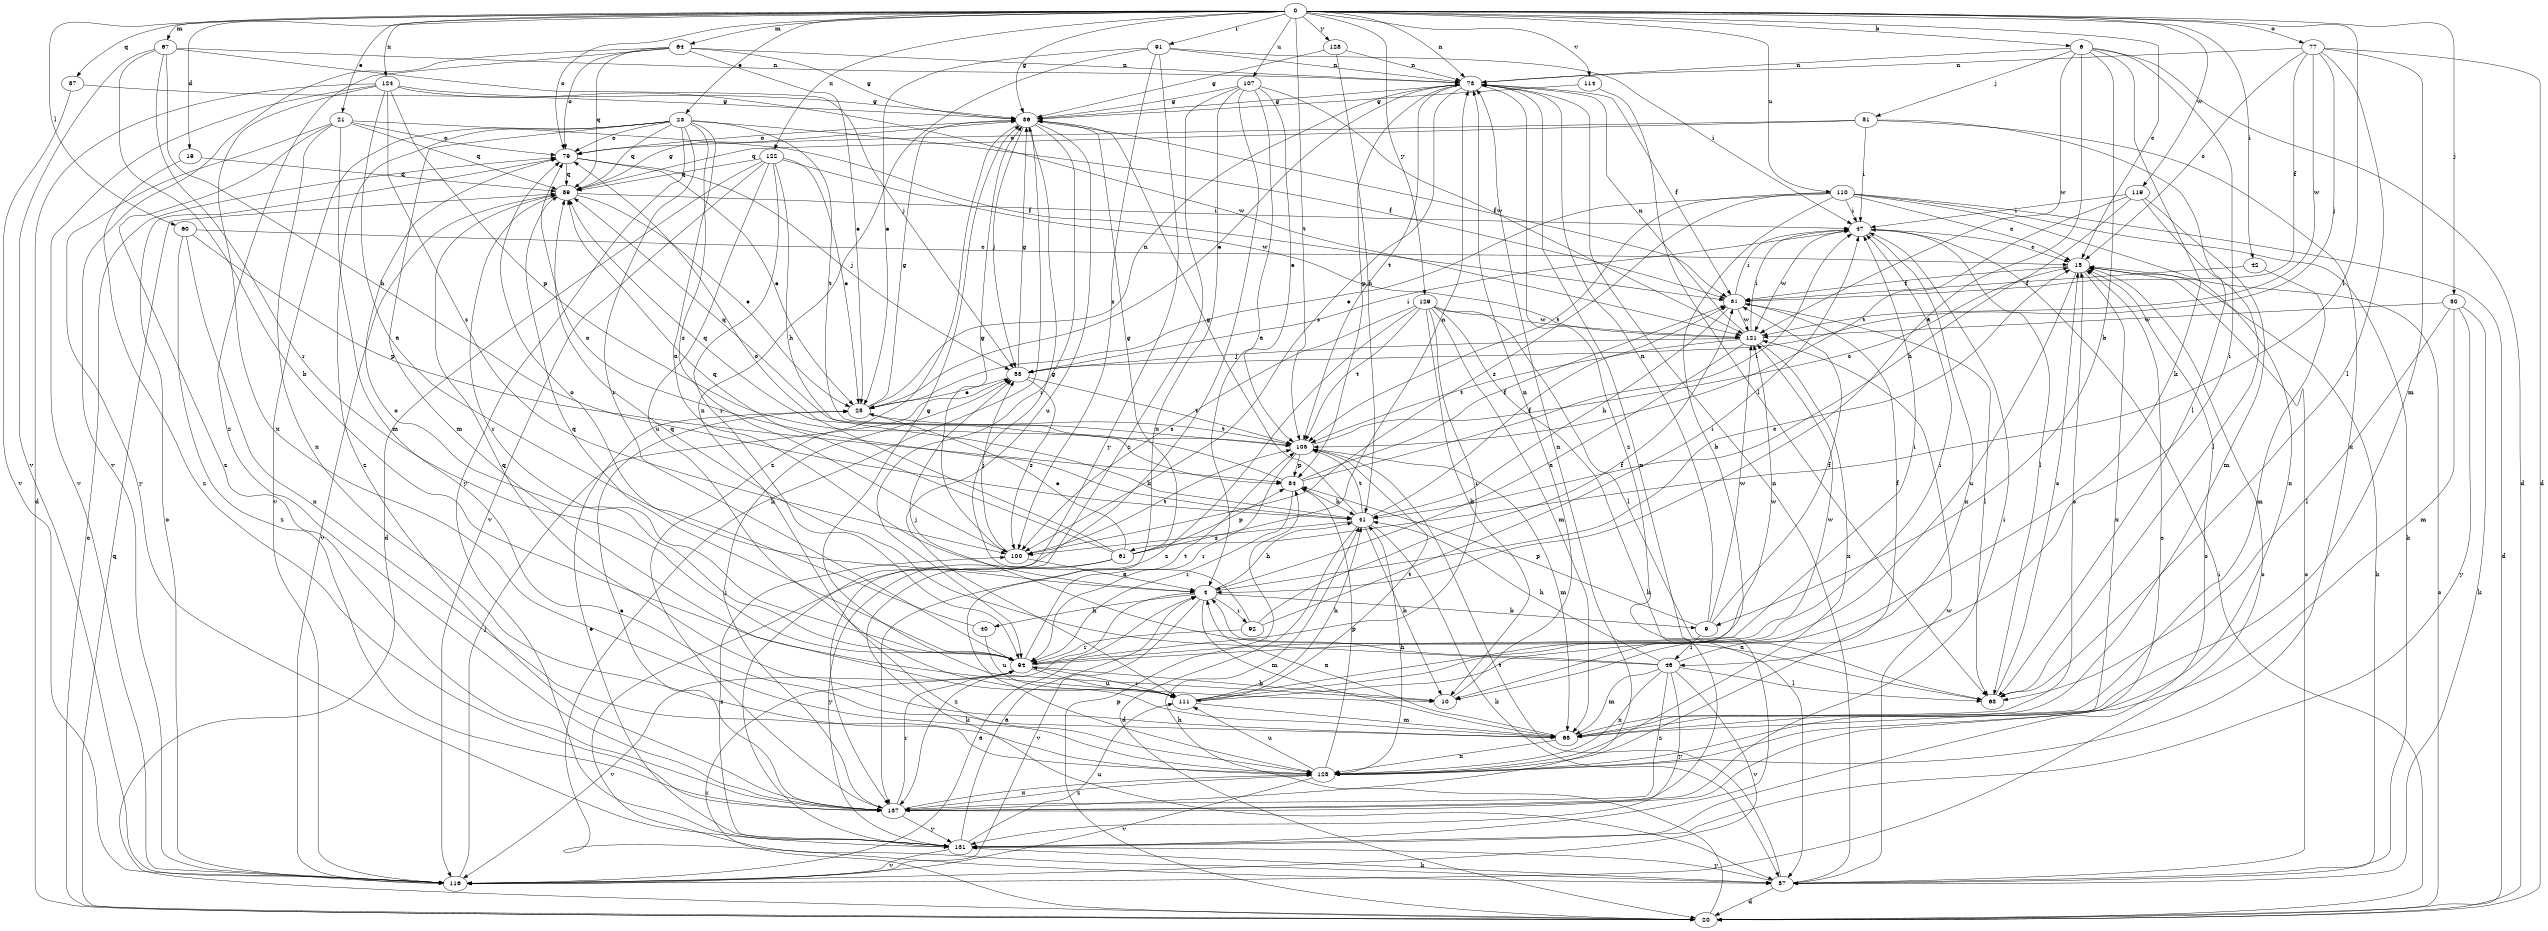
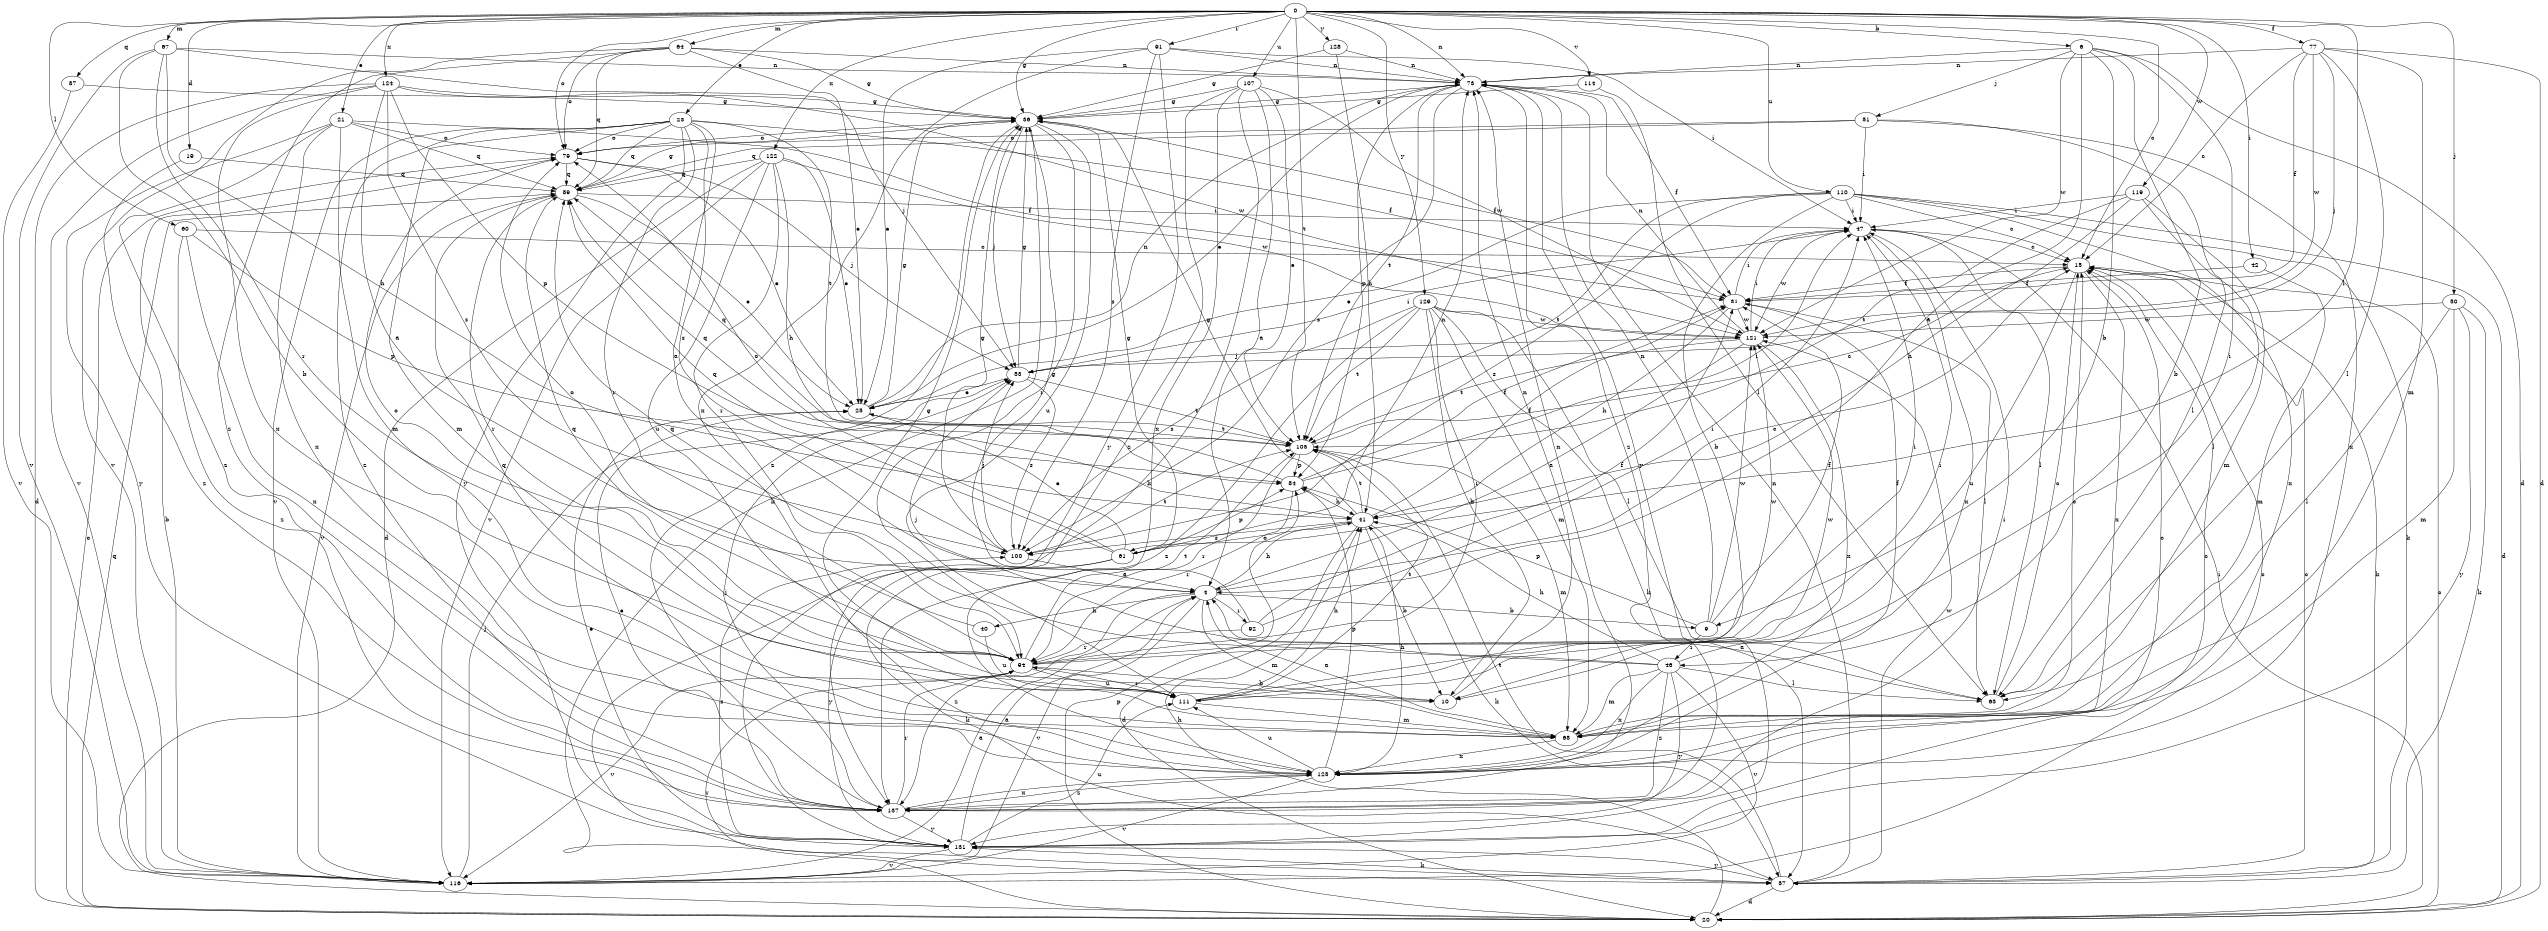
edge "0" -> "77": label "o" -> "f"
edge "6" -> "10": label "k" -> "b"
edge "41" -> "79": now "41" -> "61"
edge "73" -> "131": label "x" -> "y"
edge "116" -> "79": label "o" -> "b"
